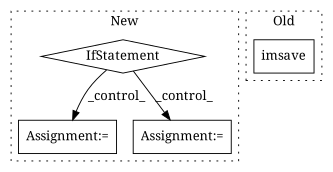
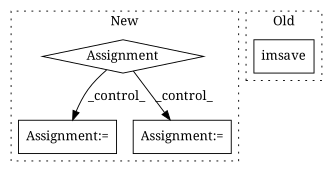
node "IfStatement": label "IfStatement" -> "Assignment"
